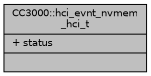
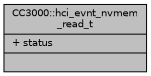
node "CC3000::hci_evnt_nvmem": text "_hci_t" -> "_read_t"
